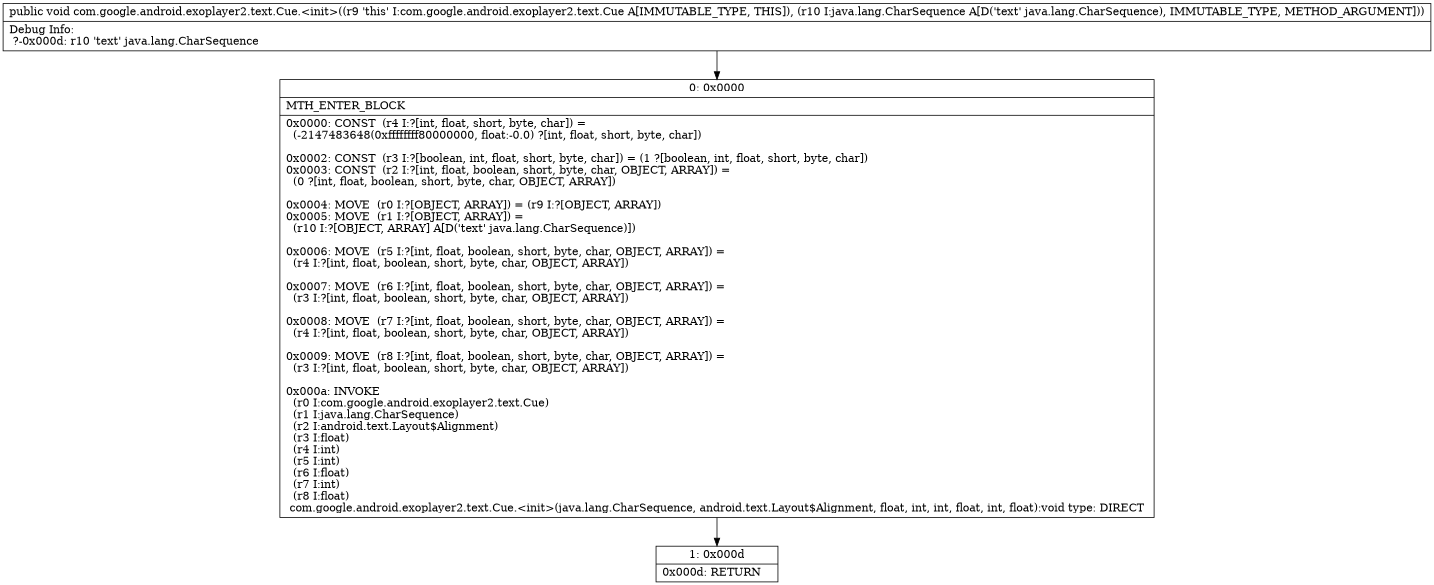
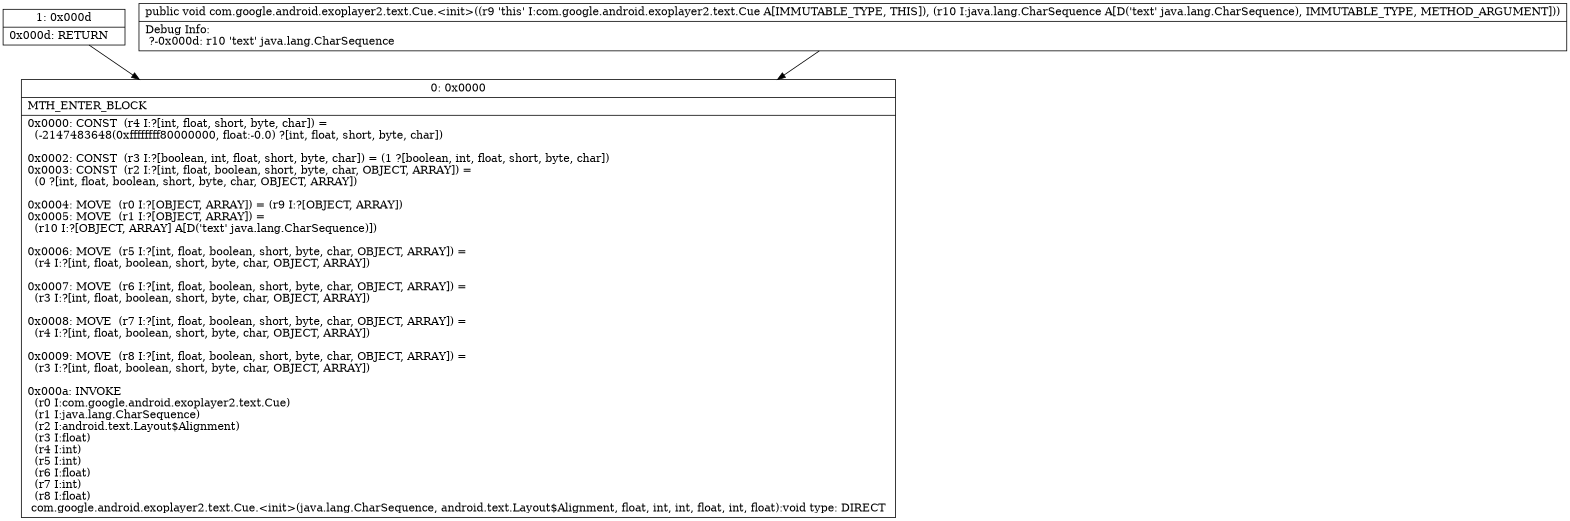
edge "0: 0x0000" -> "1: 0x000d": reversed
